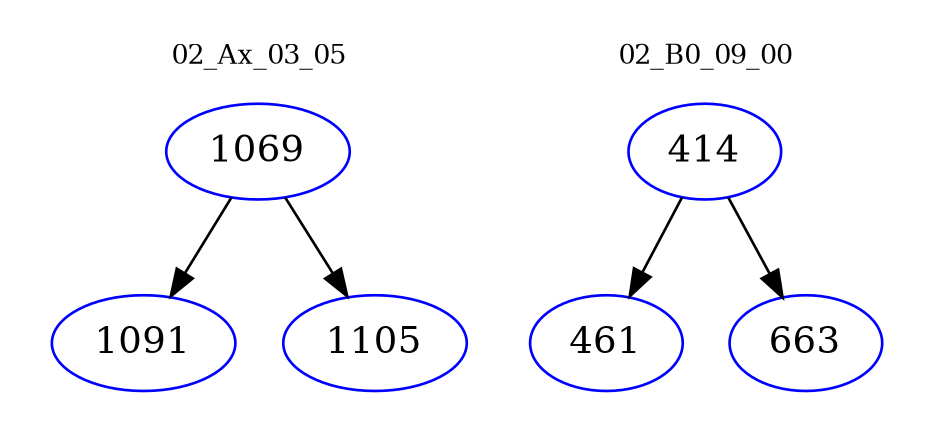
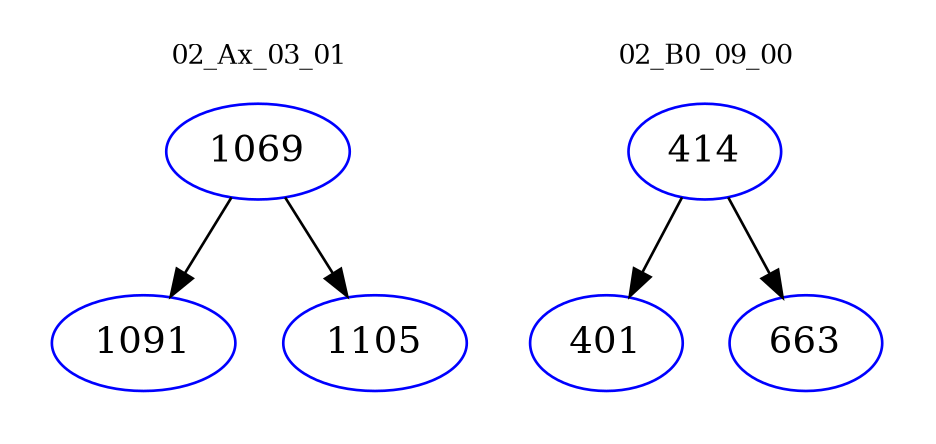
cluster "02_Ax_03_05": label "02_Ax_03_05" -> "02_Ax_03_01"
node "461": label "461" -> "401"
